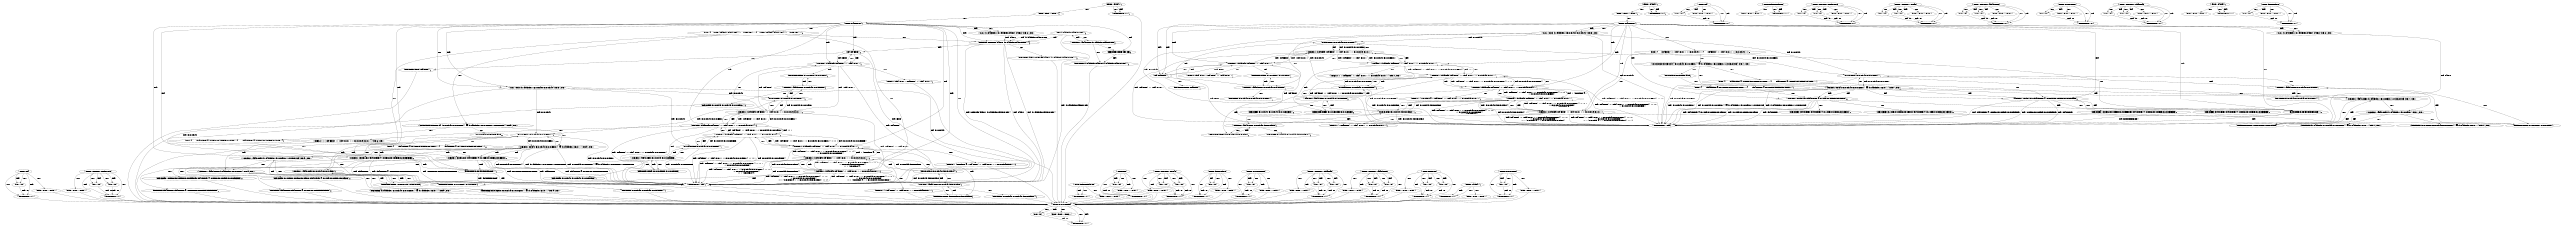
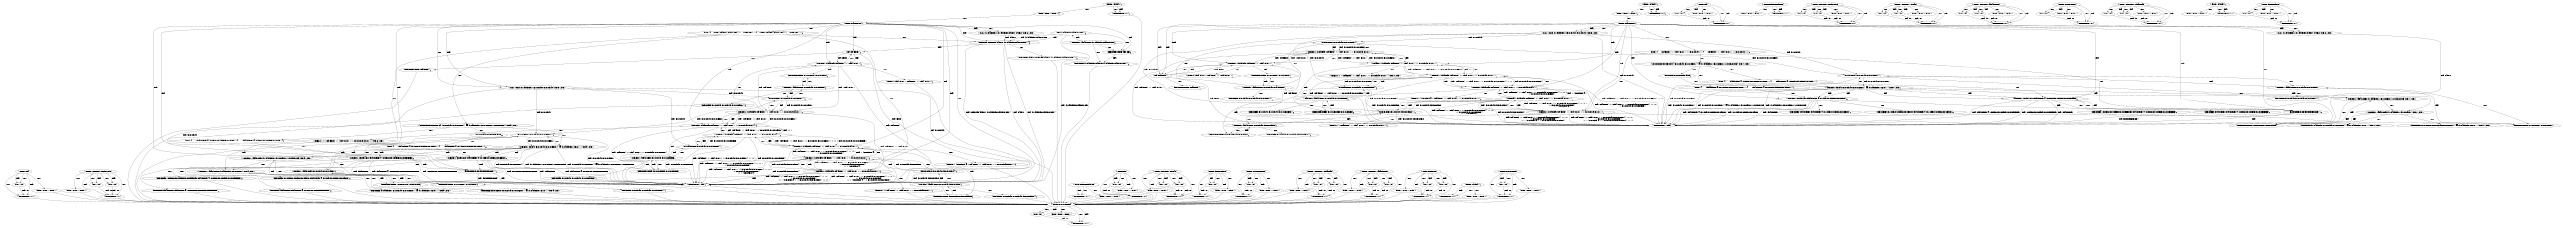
edge "(get,invalidation_client_.get())" -> "(<operator>.fieldAccess,invalidation_client_.get)": now "(get,invalidation_client_.get())" -> "(FIELD_IDENTIFIER,get,get)"
